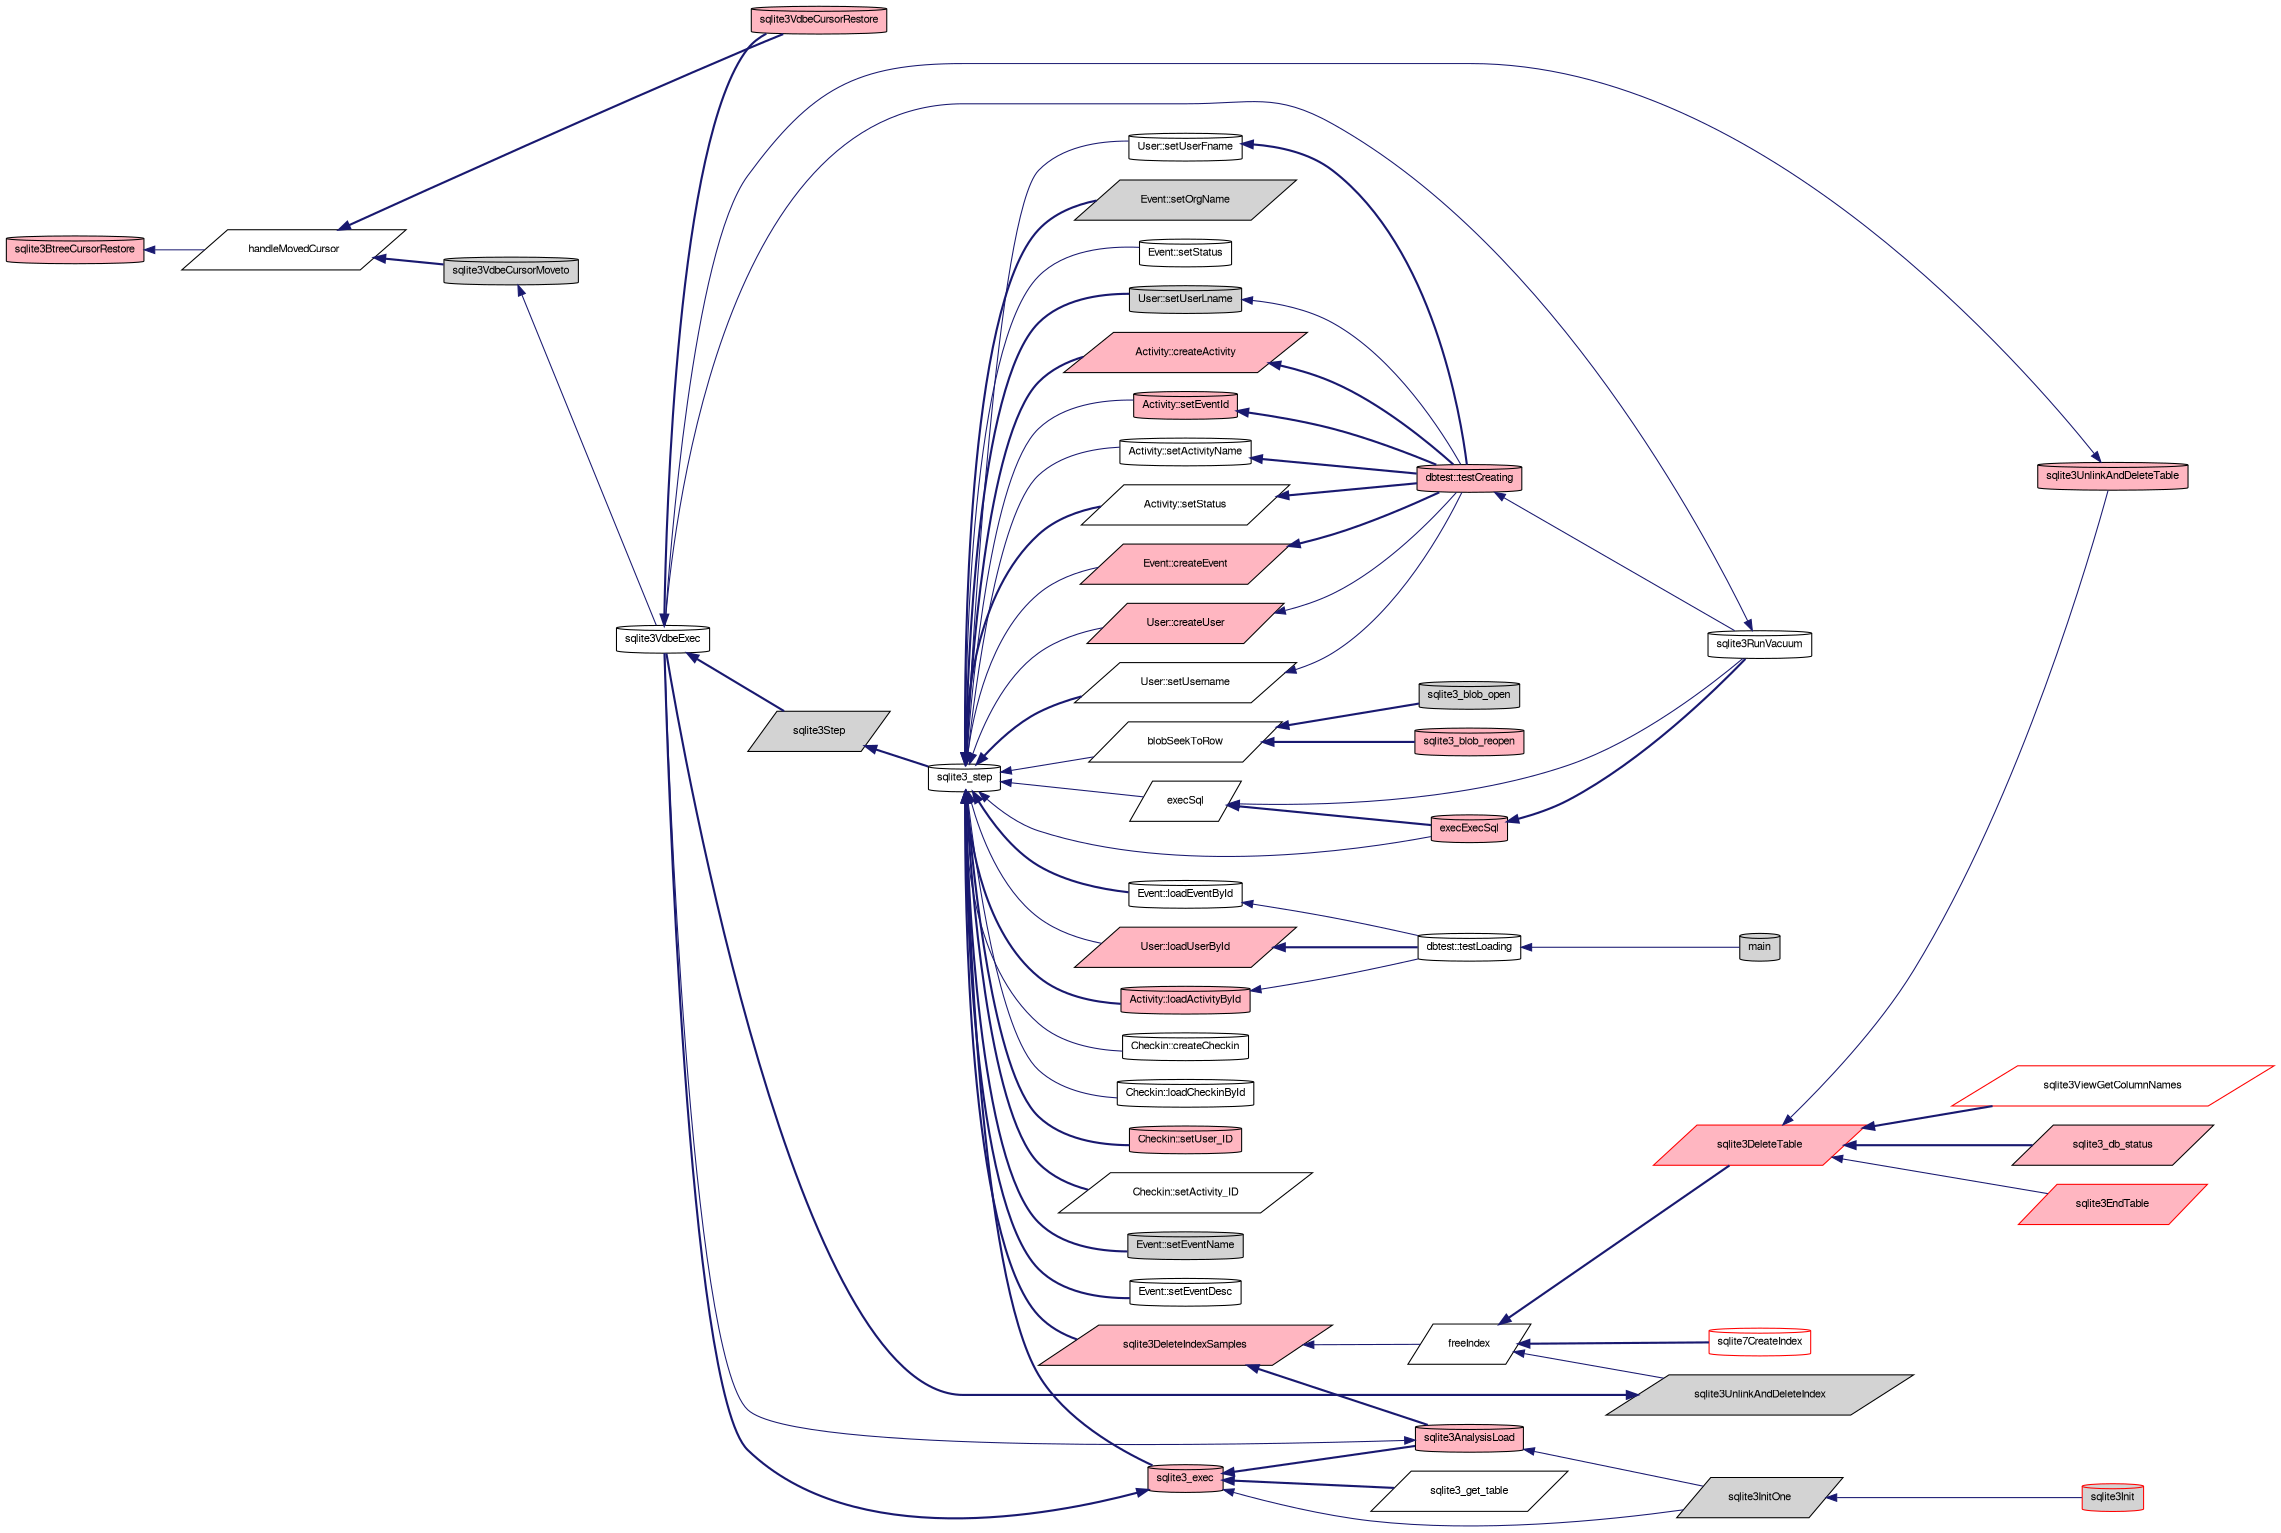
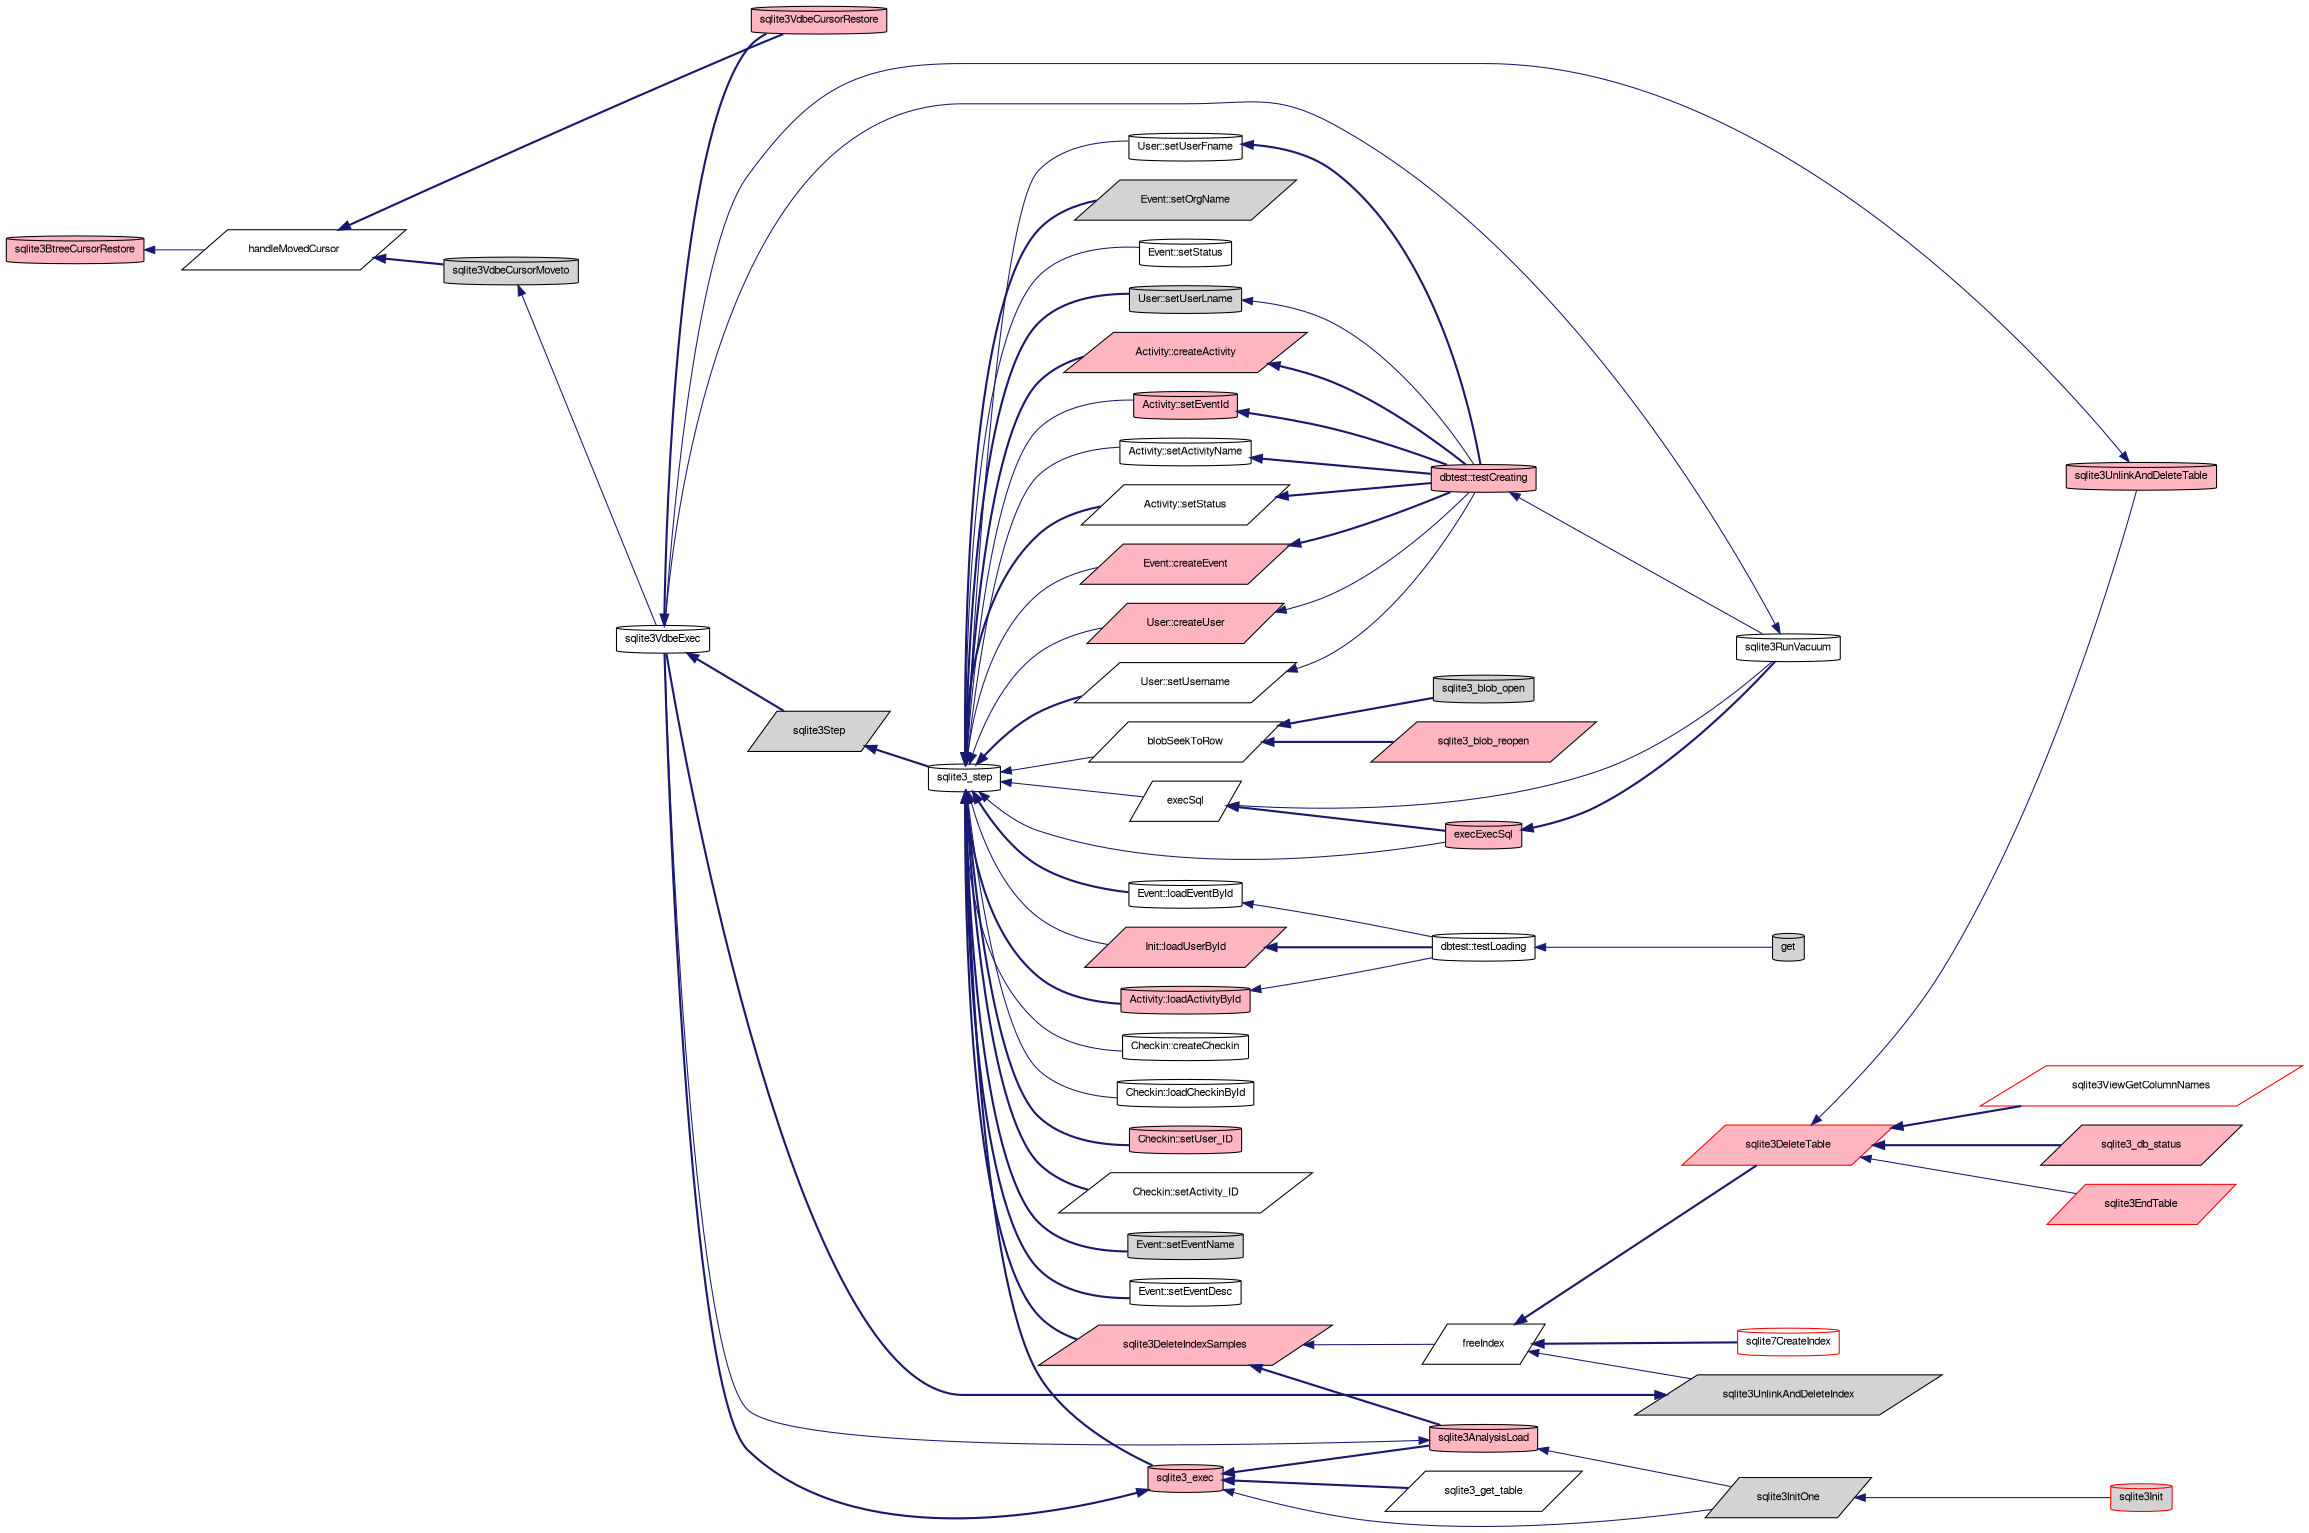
node "sqlite3_blob_reopen": shape cylinder -> parallelogram
node "User::loadUserById": label "User::loadUserById" -> "Init::loadUserById"
node "main": label "main" -> "get"
